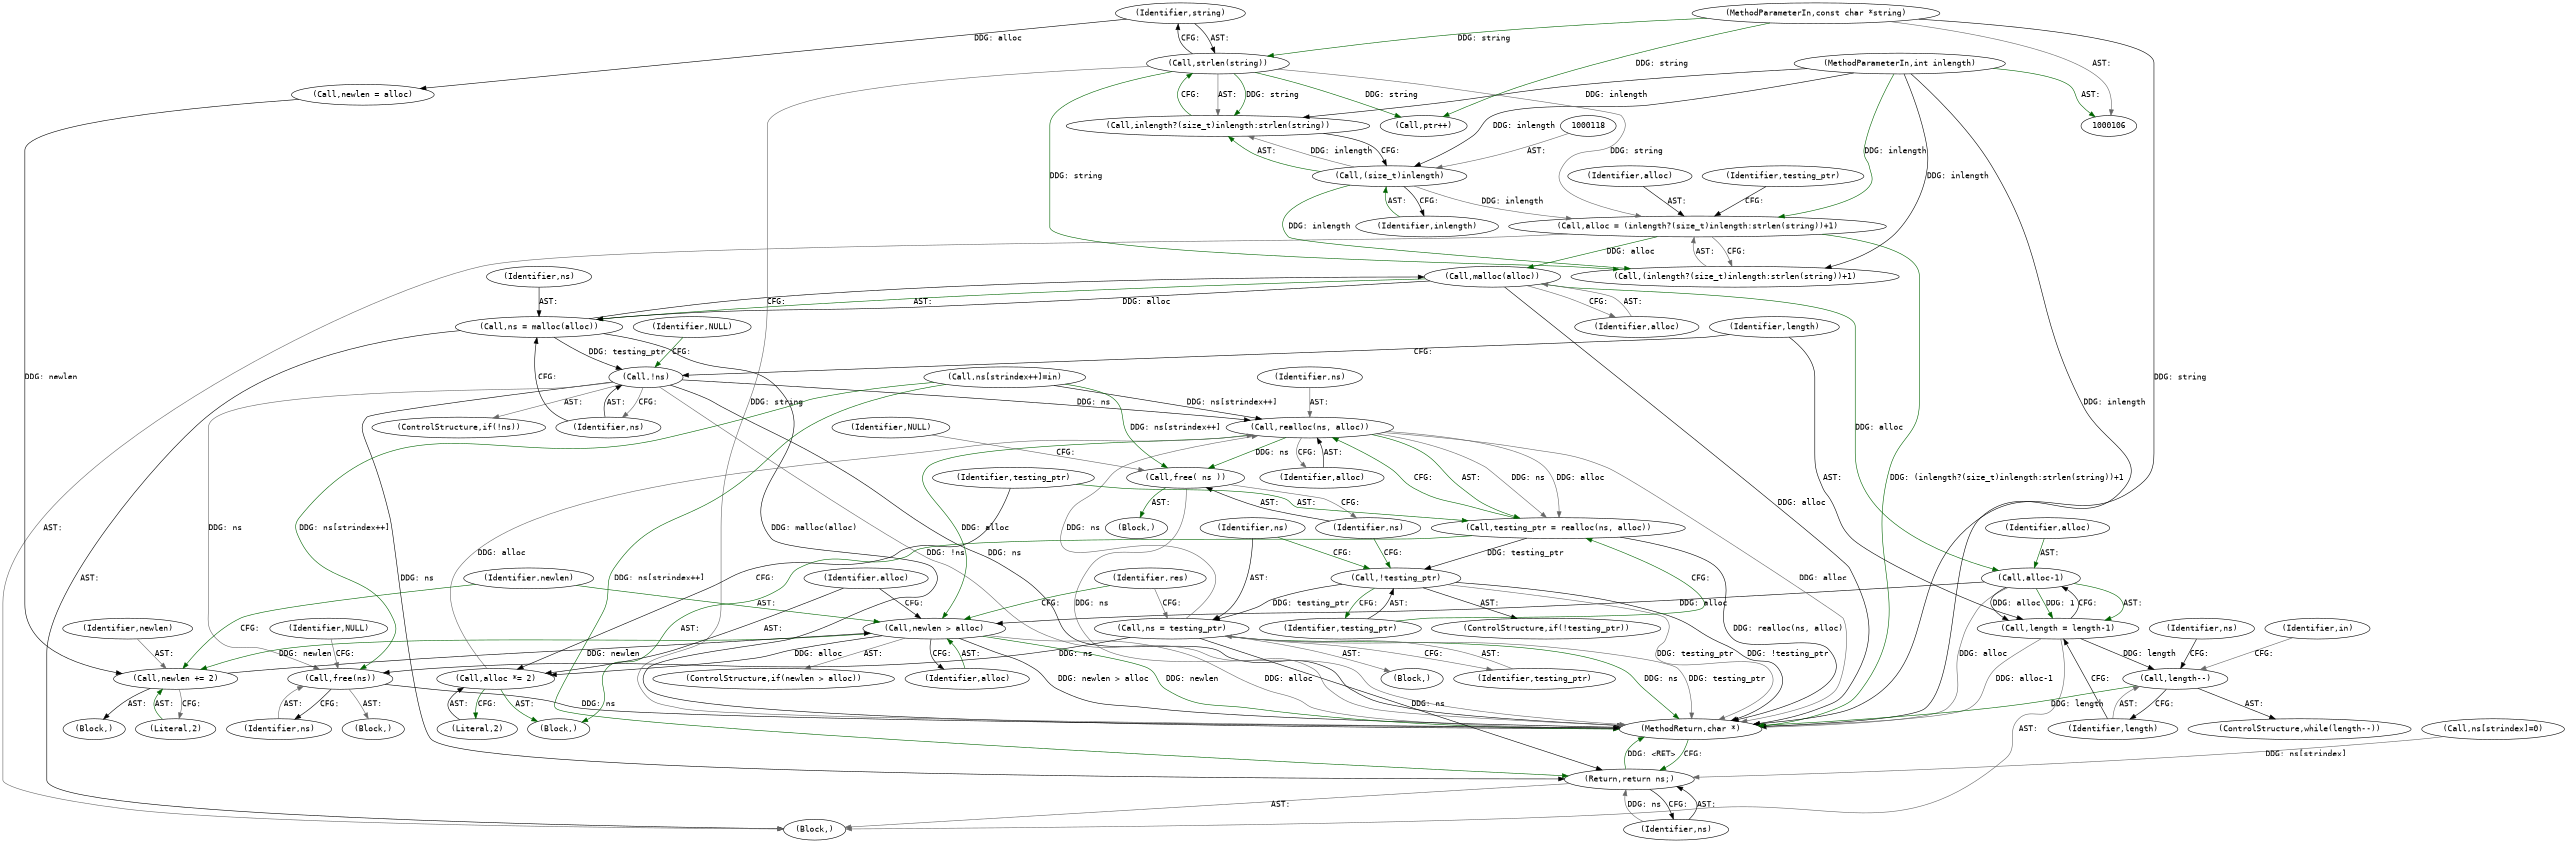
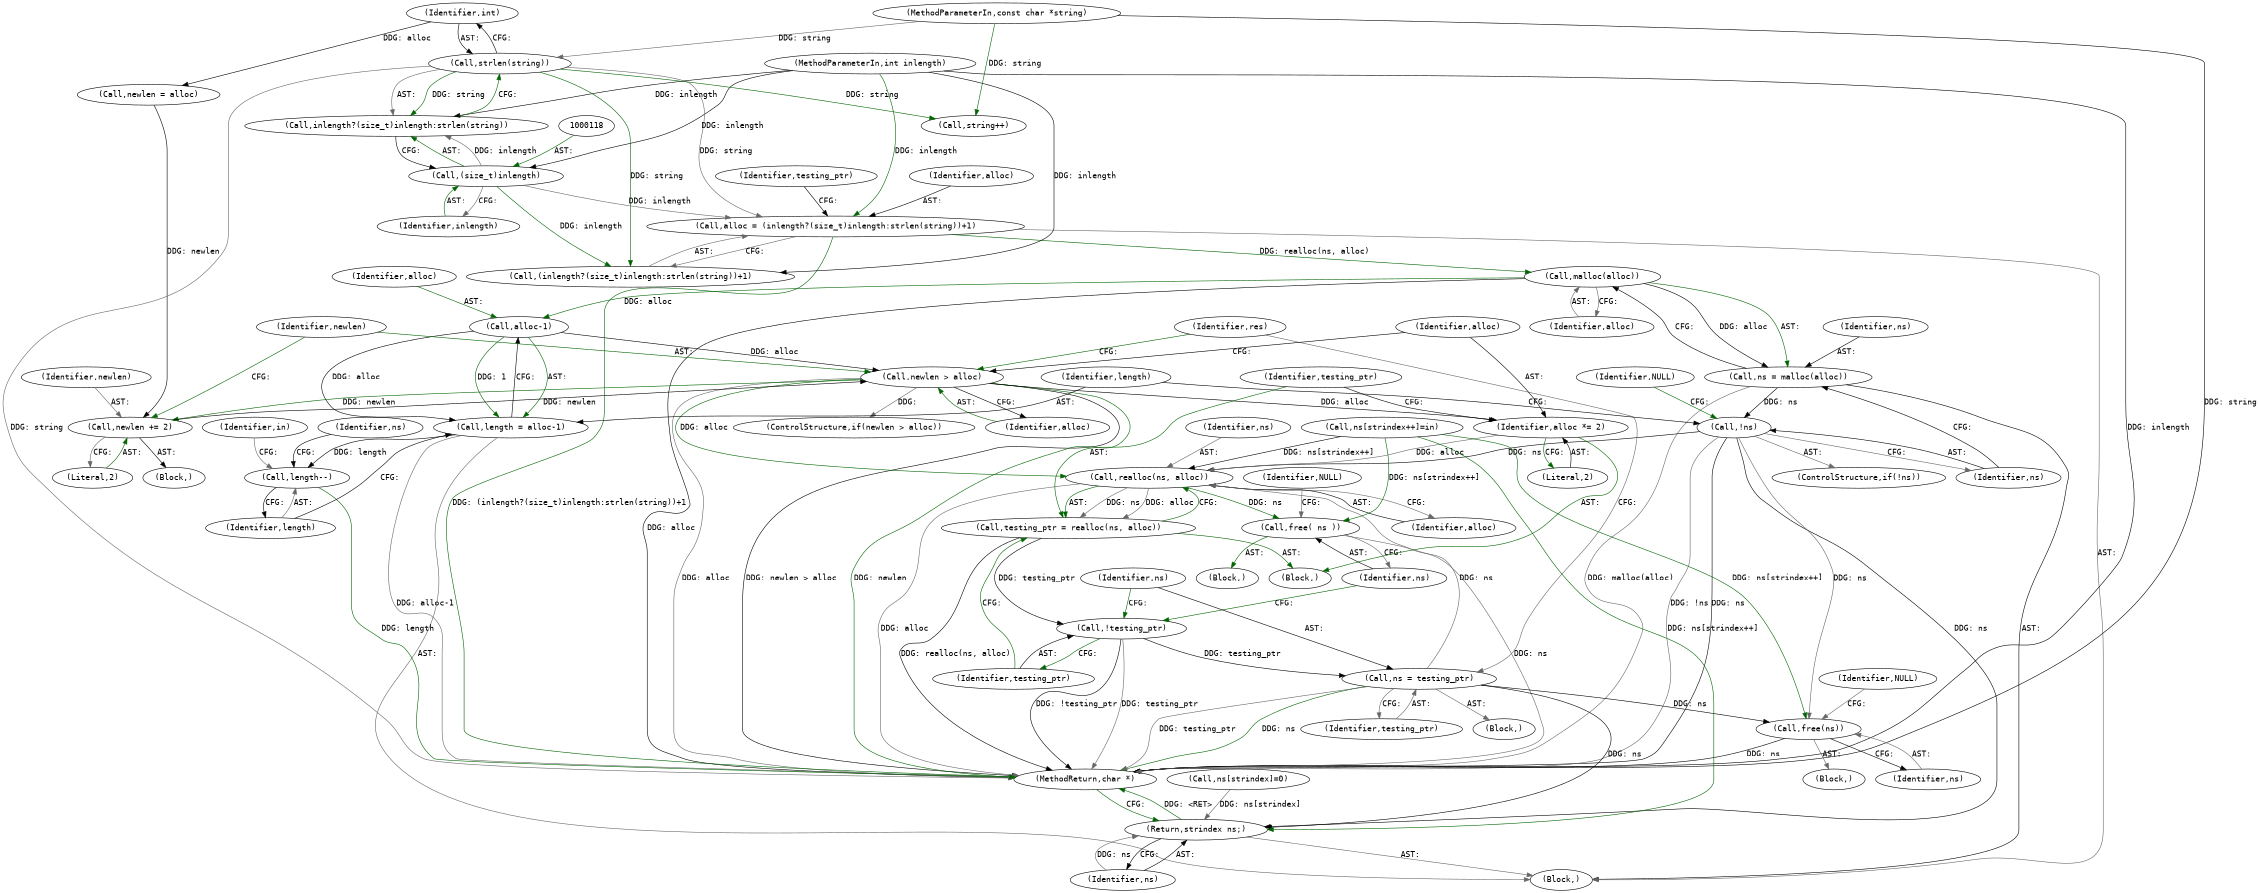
node "(Identifier,string)": label "(Identifier,string)" -> "(Identifier,int)"
edge "(MethodParameterIn,const char *string)" -> "(Call,strlen(string))": color darkgreen -> gray40
node "(Call,ptr++)": label "(Call,ptr++)" -> "(Call,string++)"
node "1000106": removed
edge "1000118" -> "(Call,(size_t)inlength)": color gray40 -> darkgreen
edge "(Call,(size_t)inlength)" -> "(Identifier,inlength)": color black -> gray40
edge "(Call,alloc = (inlength?(size_t)inlength:strlen(string))+1)" -> "(Call,malloc(alloc))": label "DDG: alloc" -> "DDG: realloc(ns, alloc)"
edge "(Call,ns = malloc(alloc))" -> "(Call,!ns)": label "DDG: testing_ptr" -> "DDG: ns"
edge "(Call,realloc(ns, alloc))" -> "(Call,newlen > alloc)": reversed
node "(ControlStructure,if(!testing_ptr))": removed
node "(Call,length = length-1)": label "(Call,length = length-1)" -> "(Call,length = alloc-1)"
edge "(Call,newlen > alloc)" -> "(ControlStructure,if(newlen > alloc))": label "AST: " -> "DDG: "
node "(Call,alloc *= 2)": label "(Call,alloc *= 2)" -> "(Identifier,alloc *= 2)"
edge "(Call,ns = malloc(alloc))" -> "(MethodReturn,char *)": color black -> gray40
edge "(Call,alloc-1)" -> "(MethodReturn,char *)": removed, label "DDG: alloc"
node "(ControlStructure,while(length--))": removed
node "(Return,return ns;)": label "(Return,return ns;)" -> "(Return,strindex ns;)"
